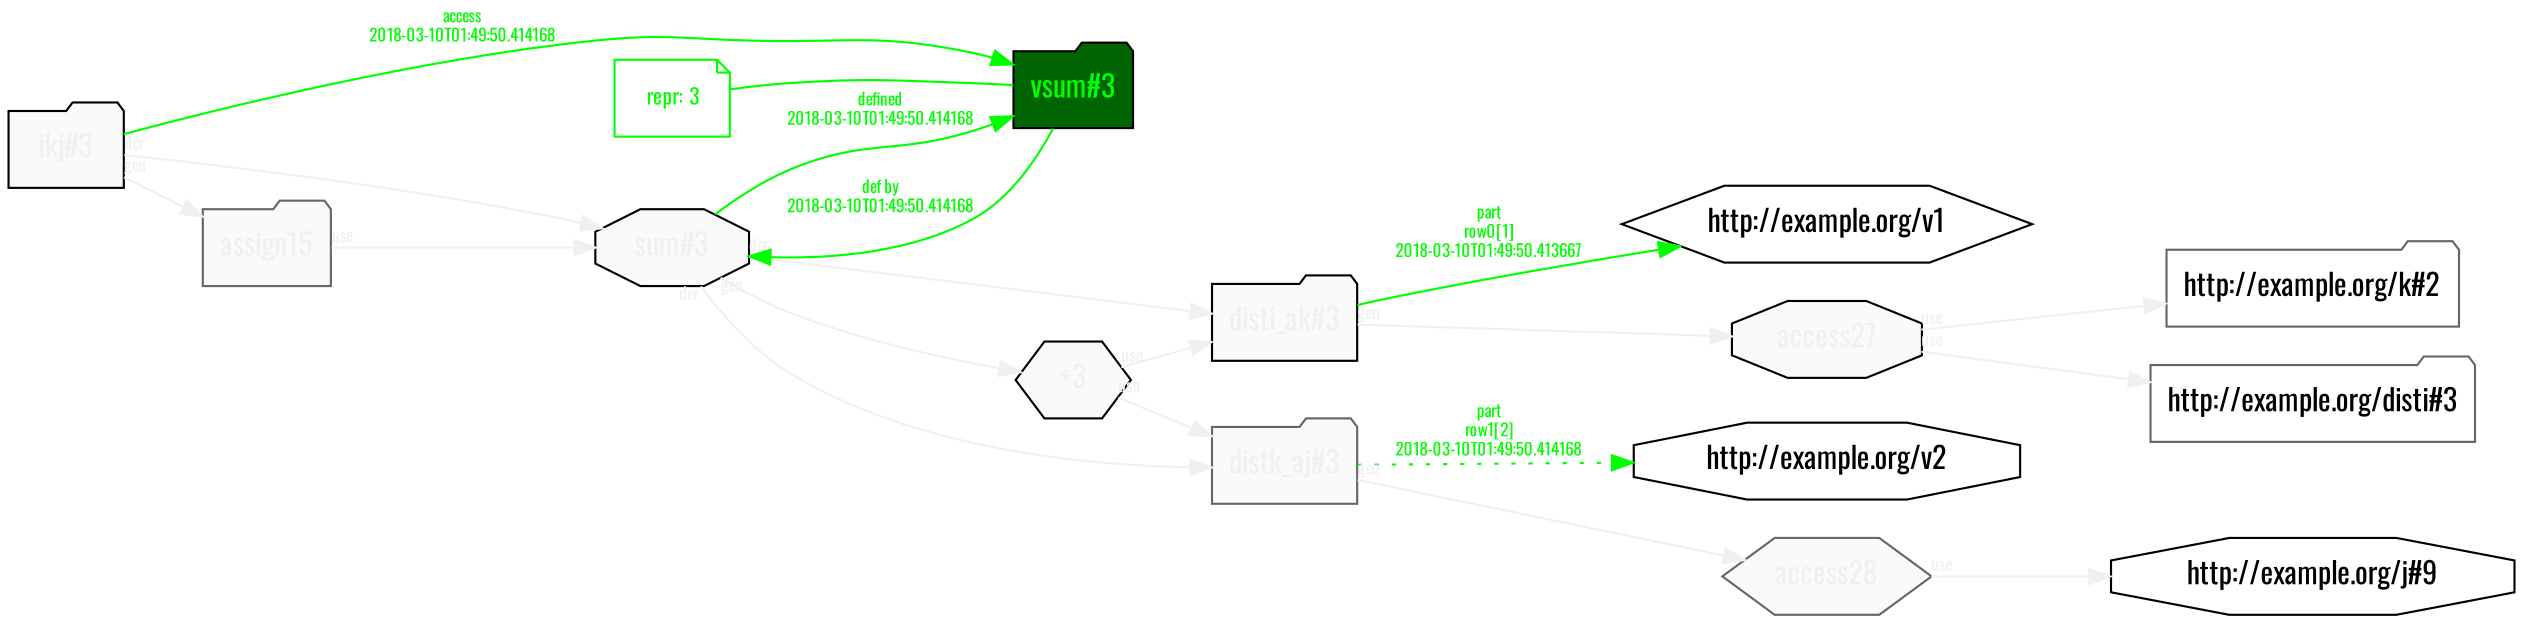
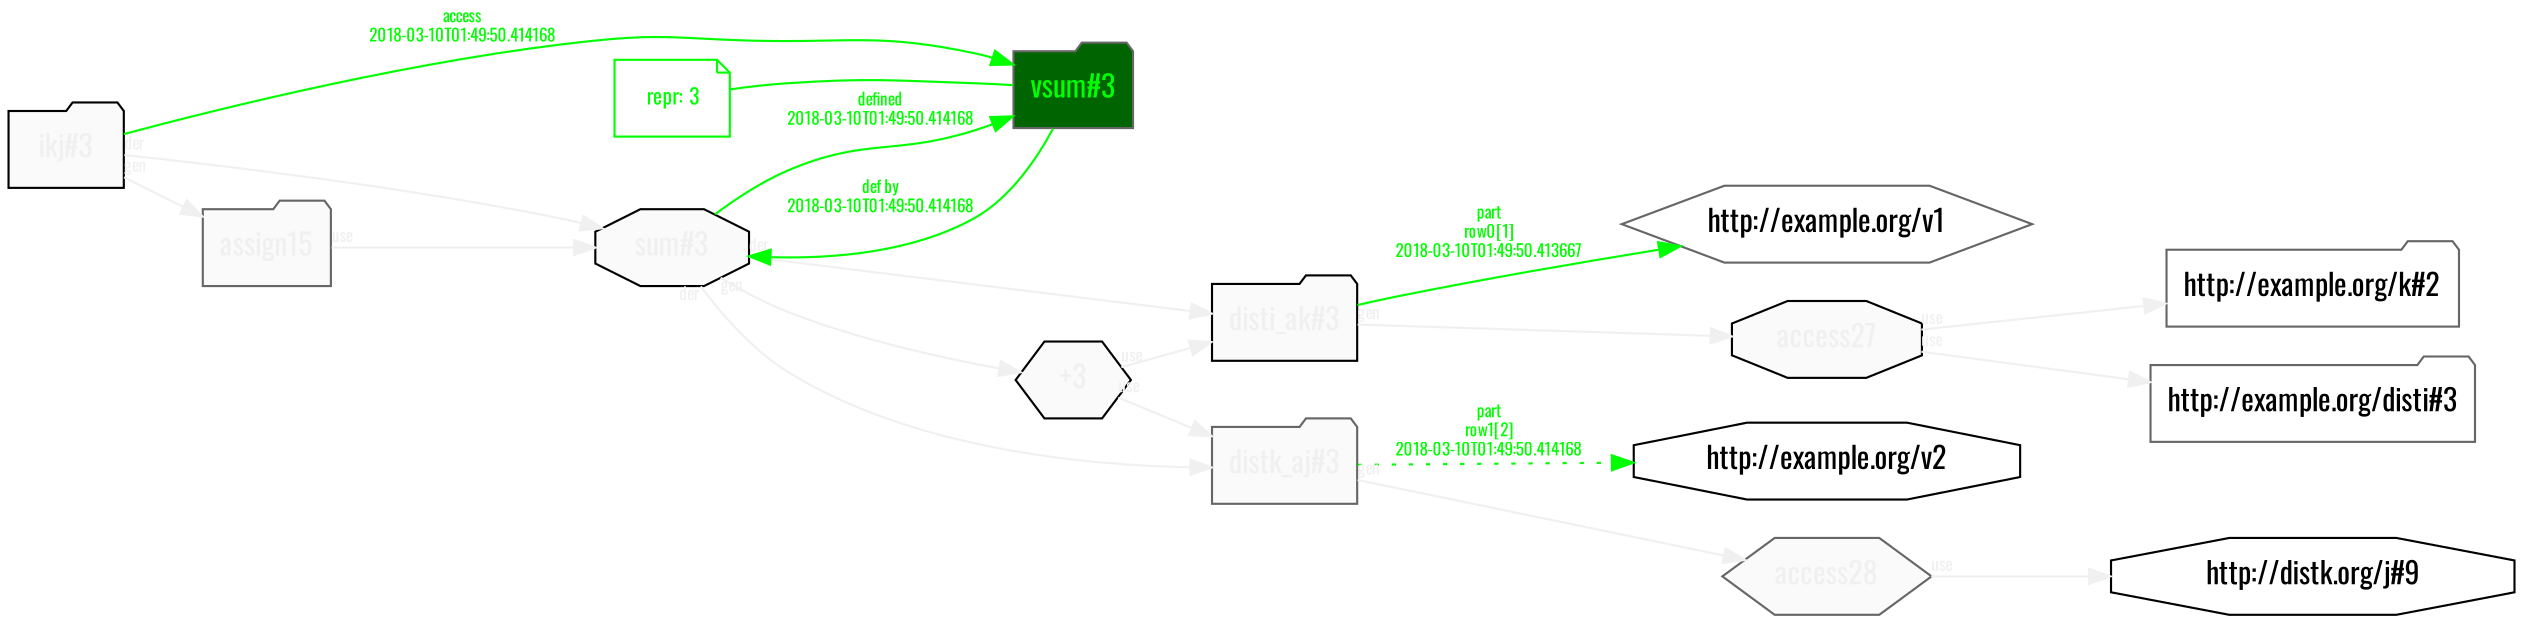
node "vsum#3": color black -> gray40
node "http://example.org/v1": color black -> gray40
node "http://example.org/j#9": label "http://example.org/j#9" -> "http://distk.org/j#9"
